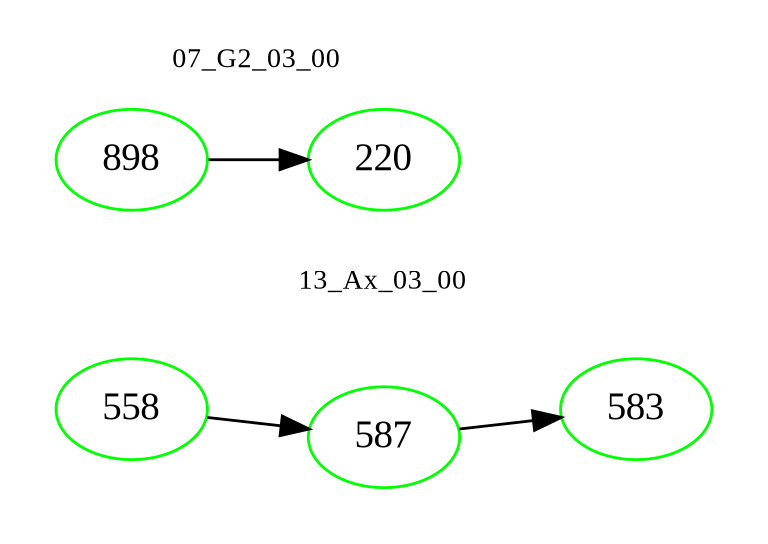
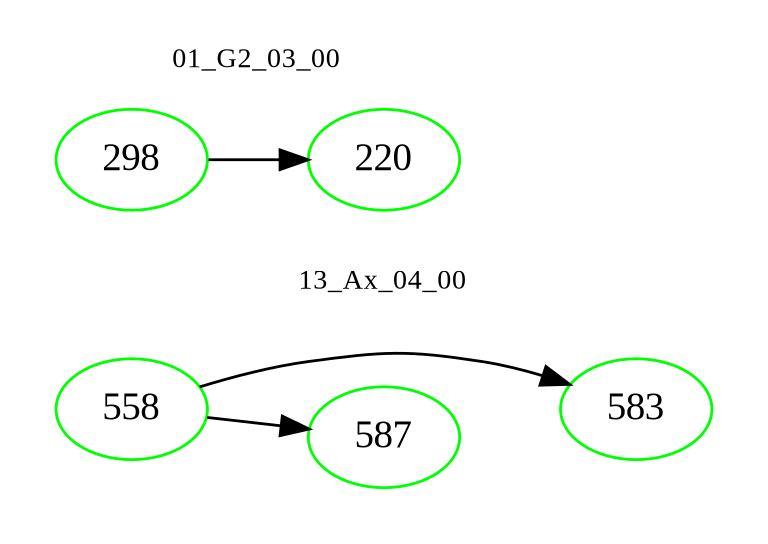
cluster "07_G2_03_00": label "07_G2_03_00" -> "01_G2_03_00"
node "898": label "898" -> "298"
cluster "13_Ax_03_00": label "13_Ax_03_00" -> "13_Ax_04_00"
edge "587" -> "583": now "558" -> "583"
